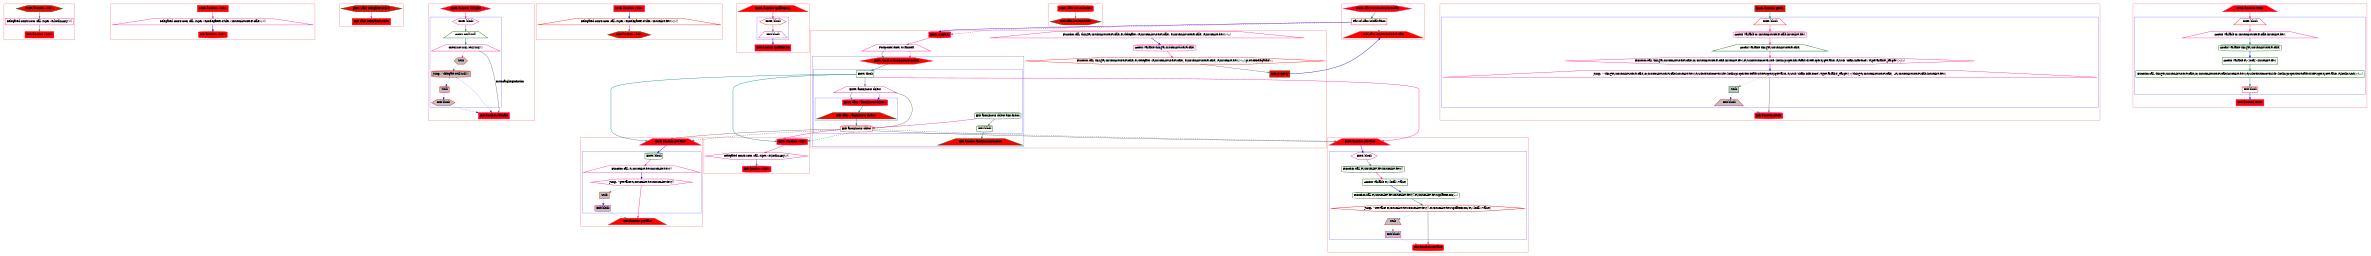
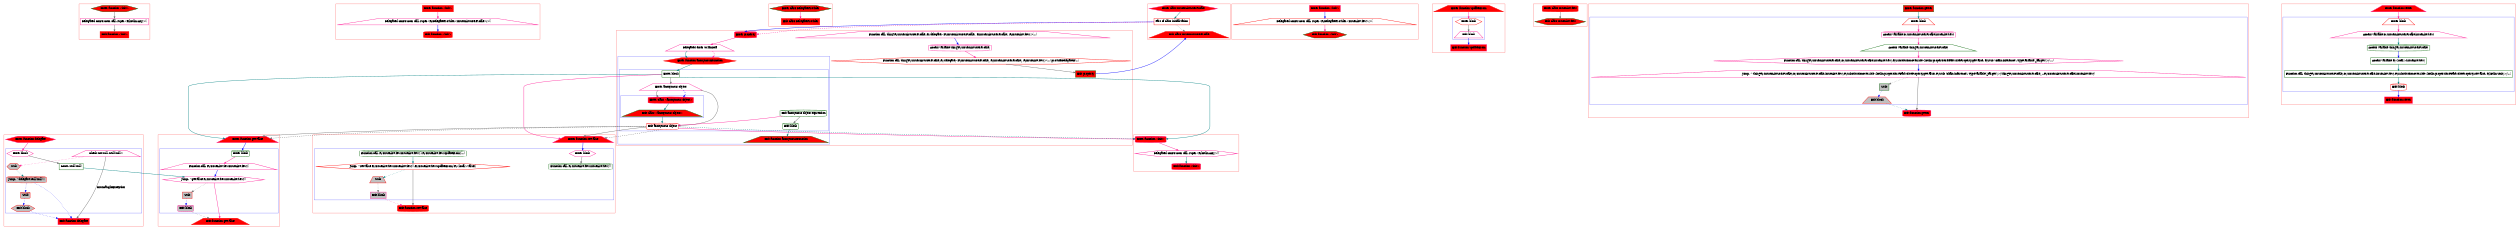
node "Const: Null(null)": shape trapezium -> box
edge "Const: Null(null)" -> "Check not null: Null(null)!!": now "Const: Null(null)" -> "Jump: ^getValue R|/IssueListView.IssueListView|()"
node "Postponed enter to lambda": label "Postponed enter to lambda" -> "Delegated enter to lambda"
node "Access variable R|<local>/value|": removed
